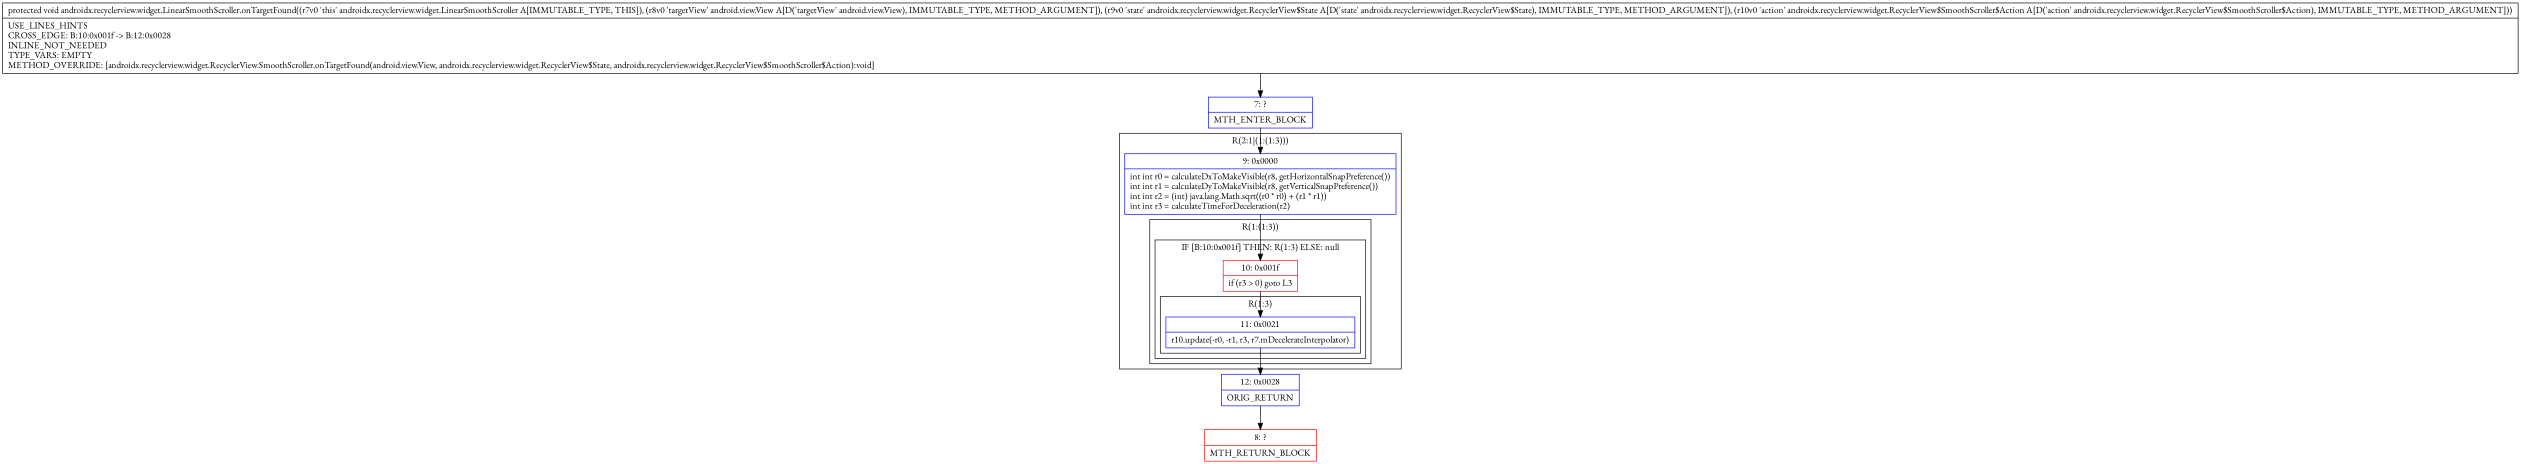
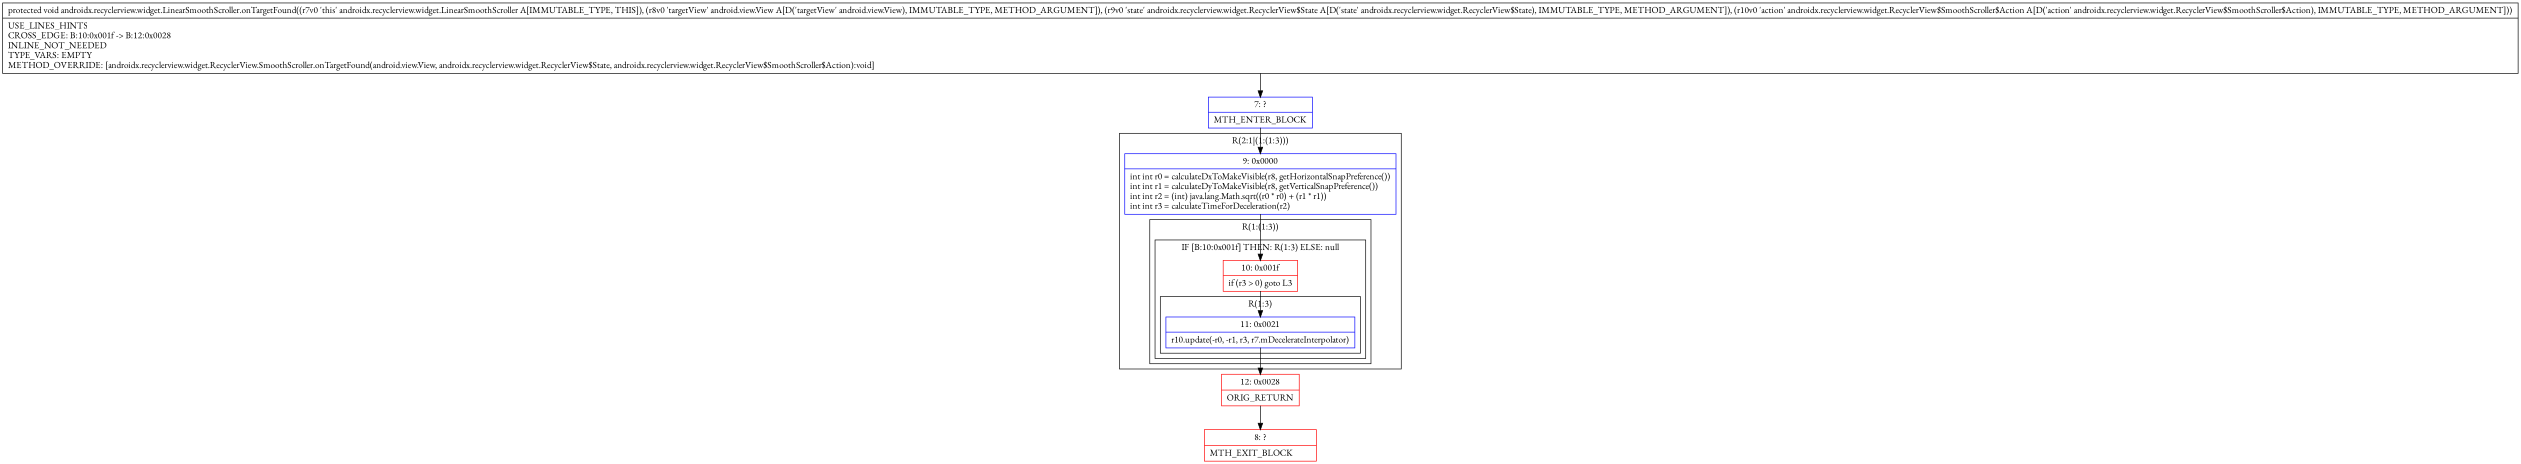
node "12: 0x0028": color blue -> red
node "8: ?": text "MTH_RETURN_BLOCK" -> "MTH_EXIT_BLOCK"
